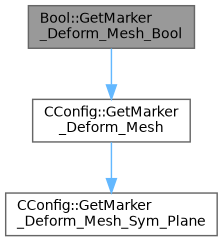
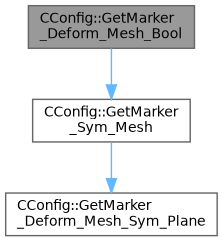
node "Bool::GetMarker _Deform_Mesh_Bool": label "Bool::GetMarker _Deform_Mesh_Bool" -> "CConfig::GetMarker _Deform_Mesh_Bool"
node "CConfig::GetMarker _Deform_Mesh": label "CConfig::GetMarker _Deform_Mesh" -> "CConfig::GetMarker _Sym_Mesh"
